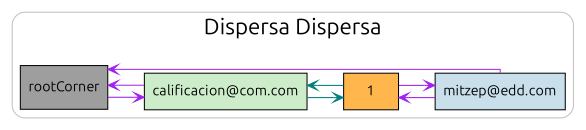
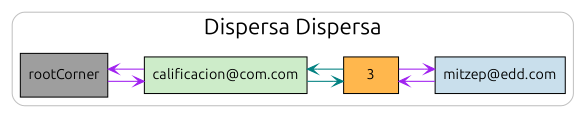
edge "mitzep@edd.com" -> "rootCorner": removed
node "1": label "1" -> "3"
